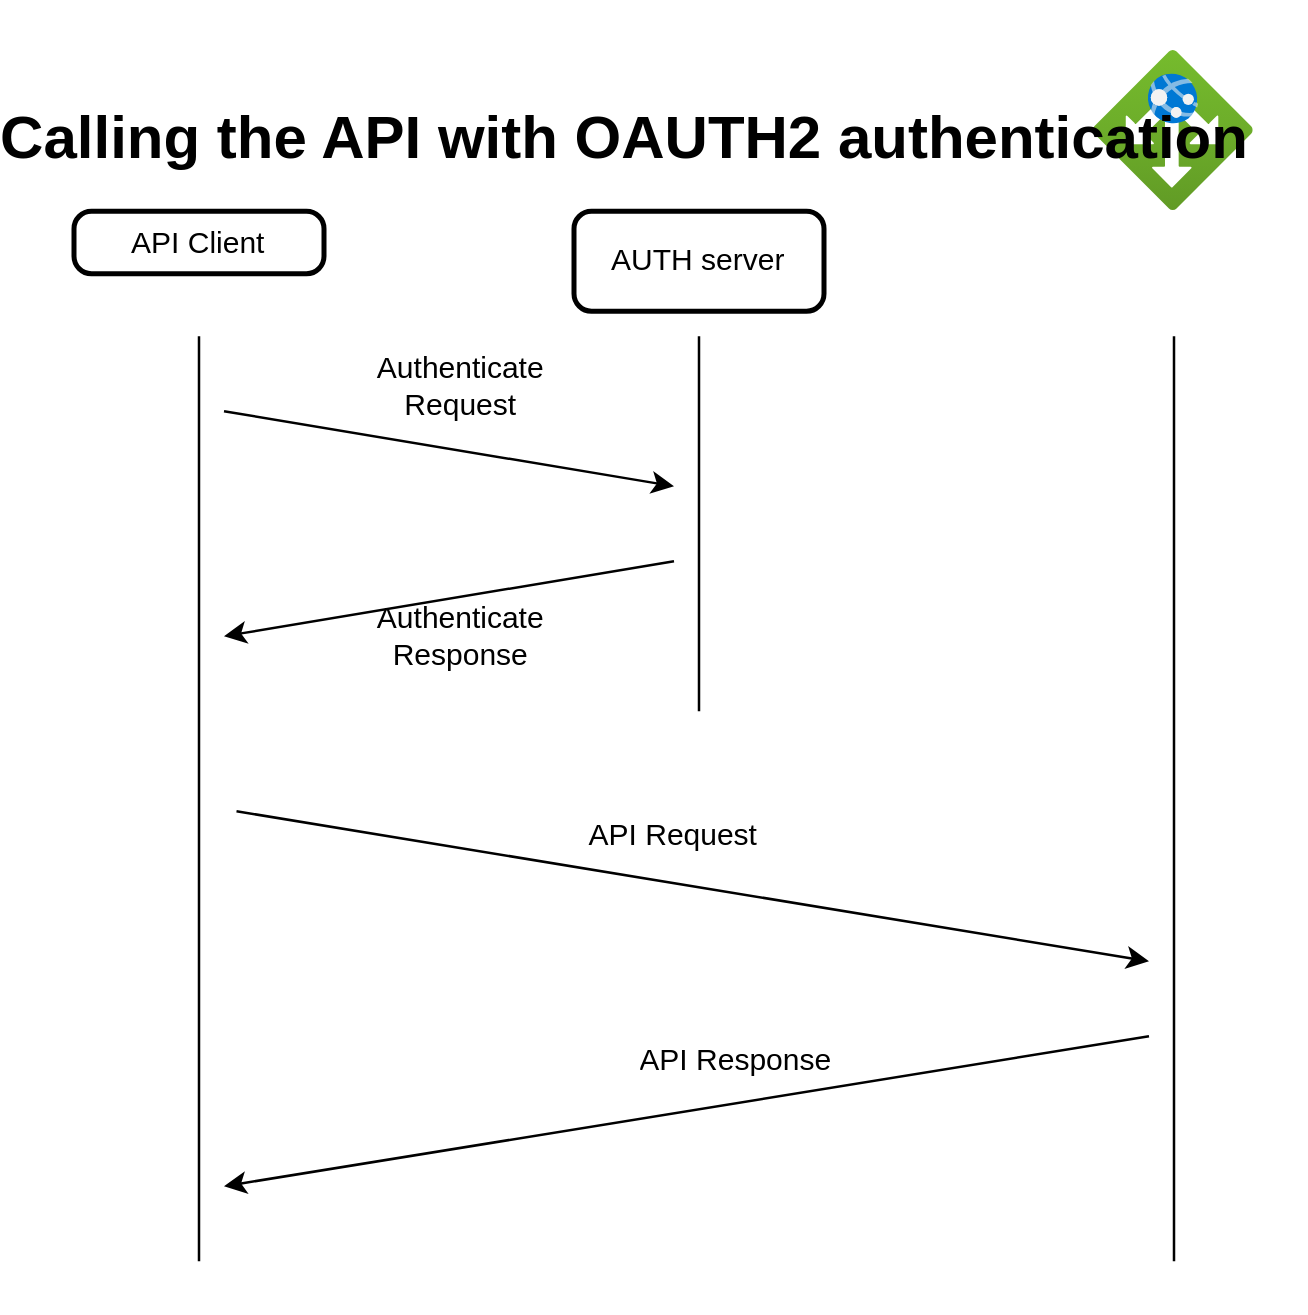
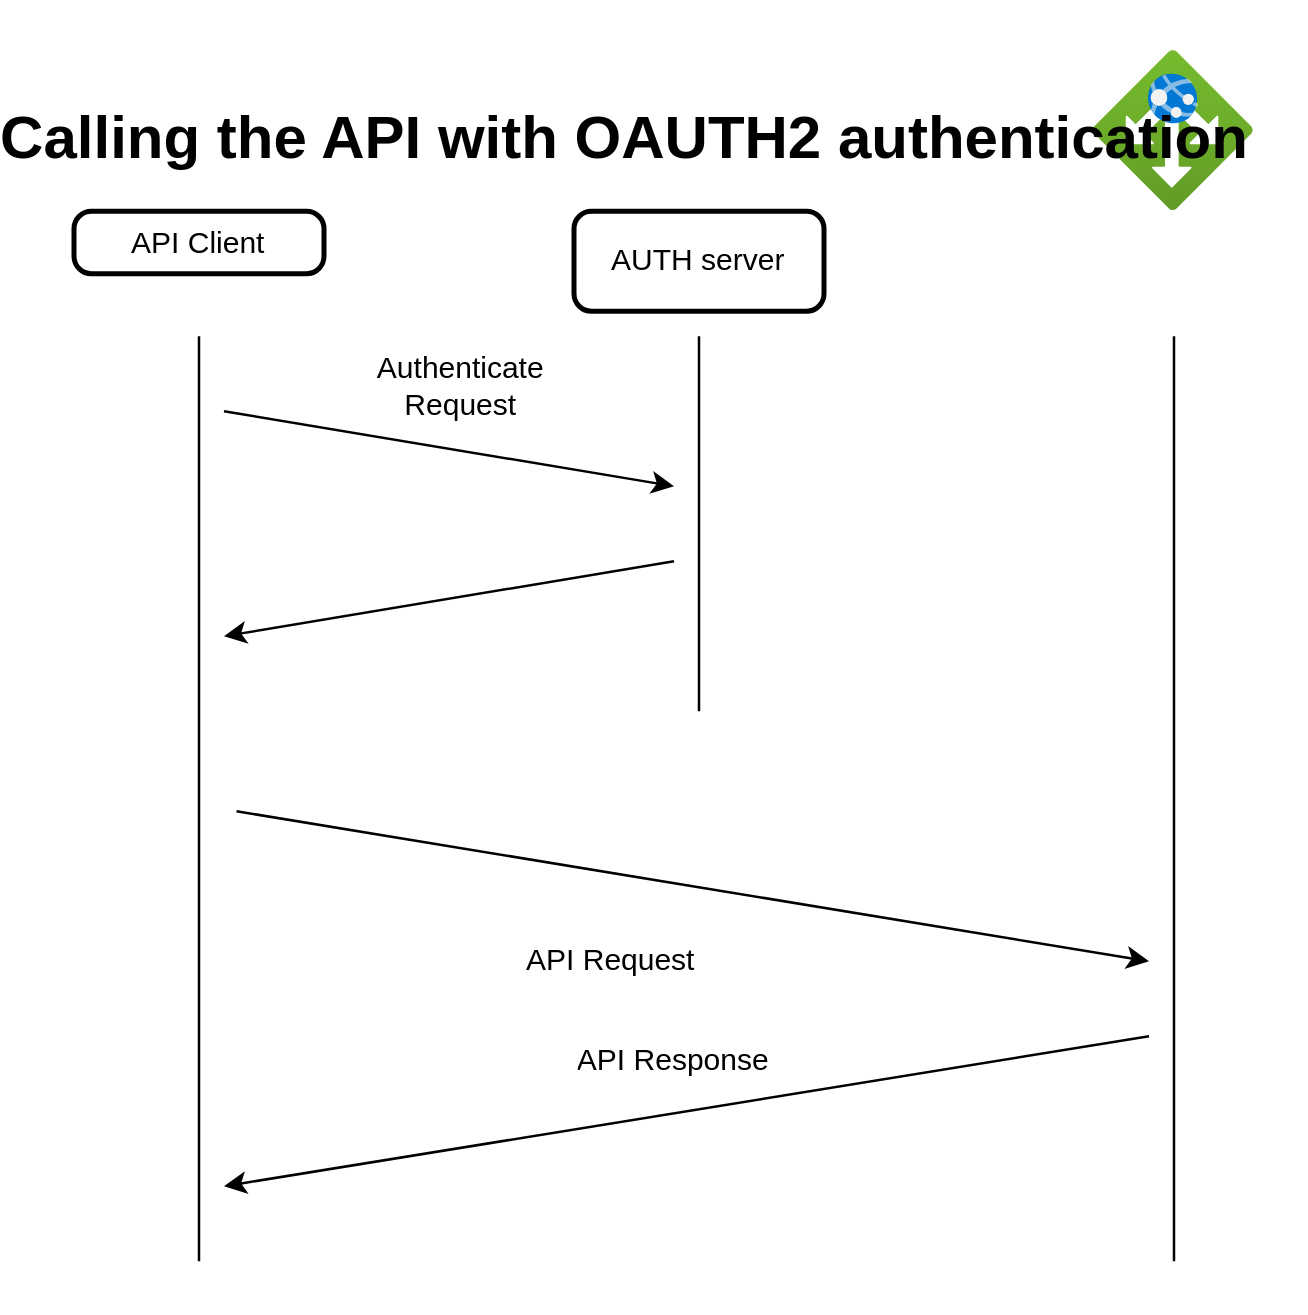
node "Authenticate Response": removed
node "API Request": moved (674, 836) -> (611, 961)
node "API Response": moved (736, 1061) -> (674, 1061)
